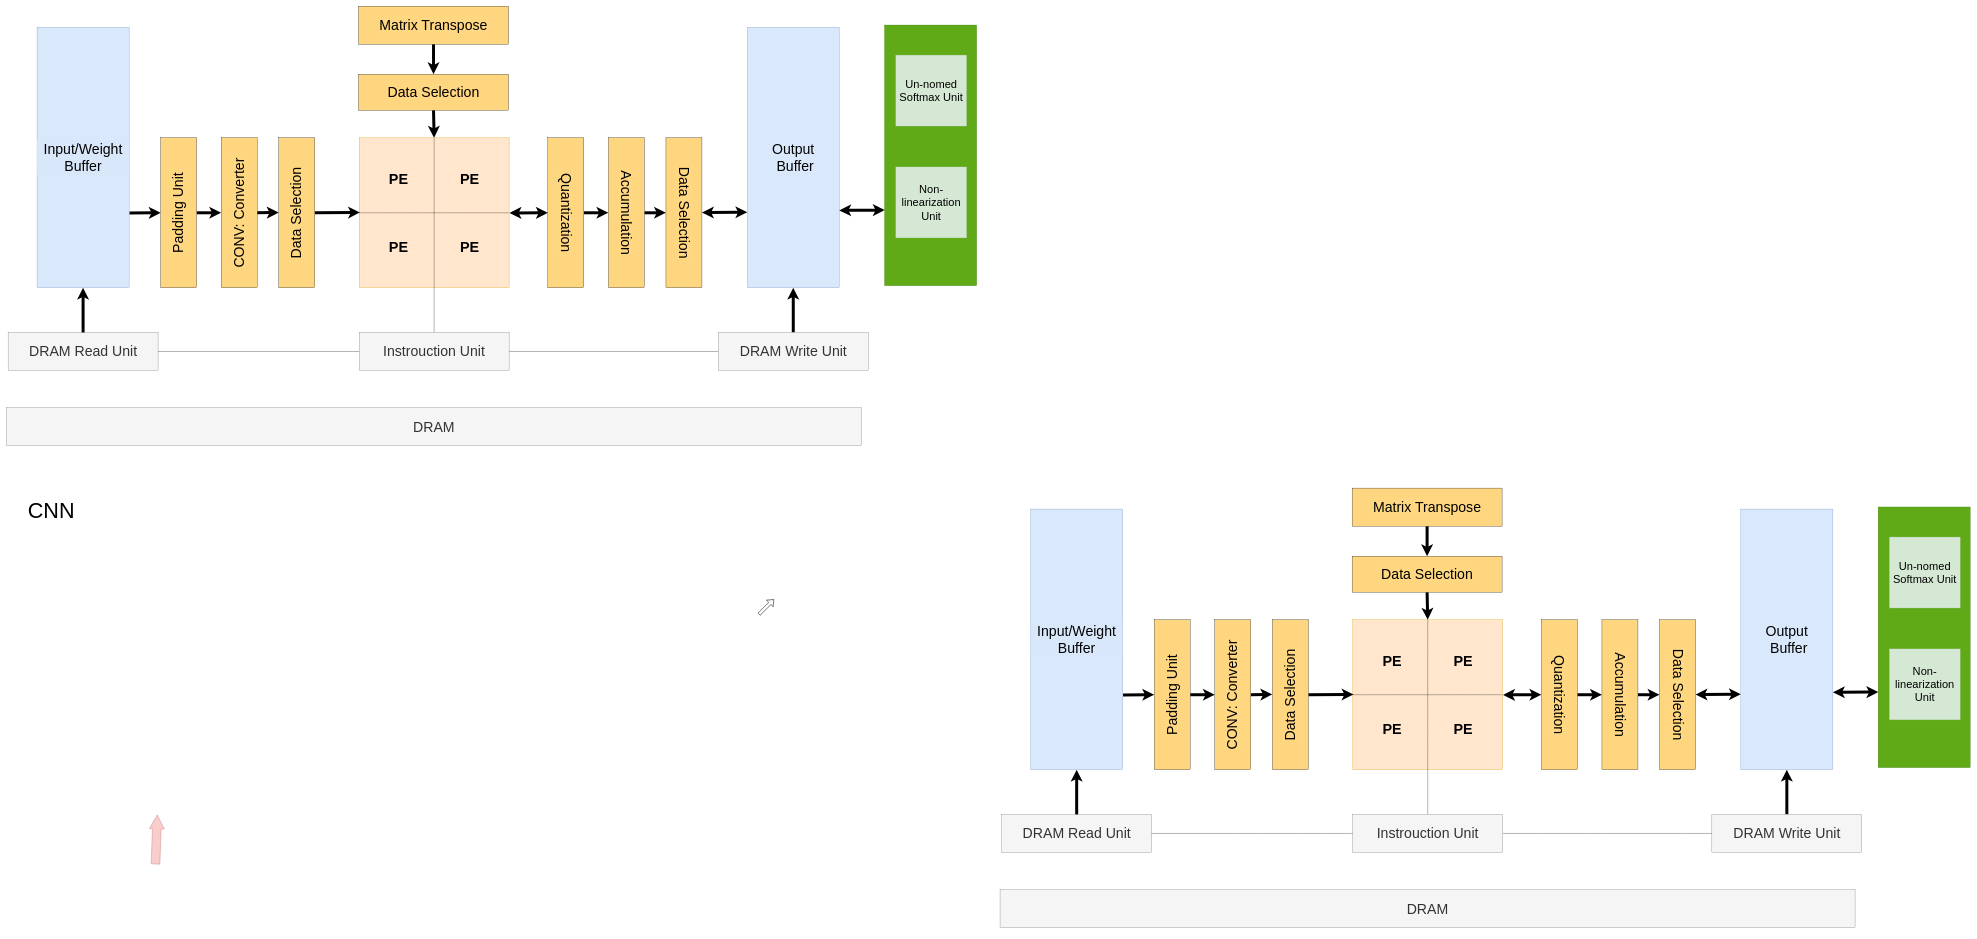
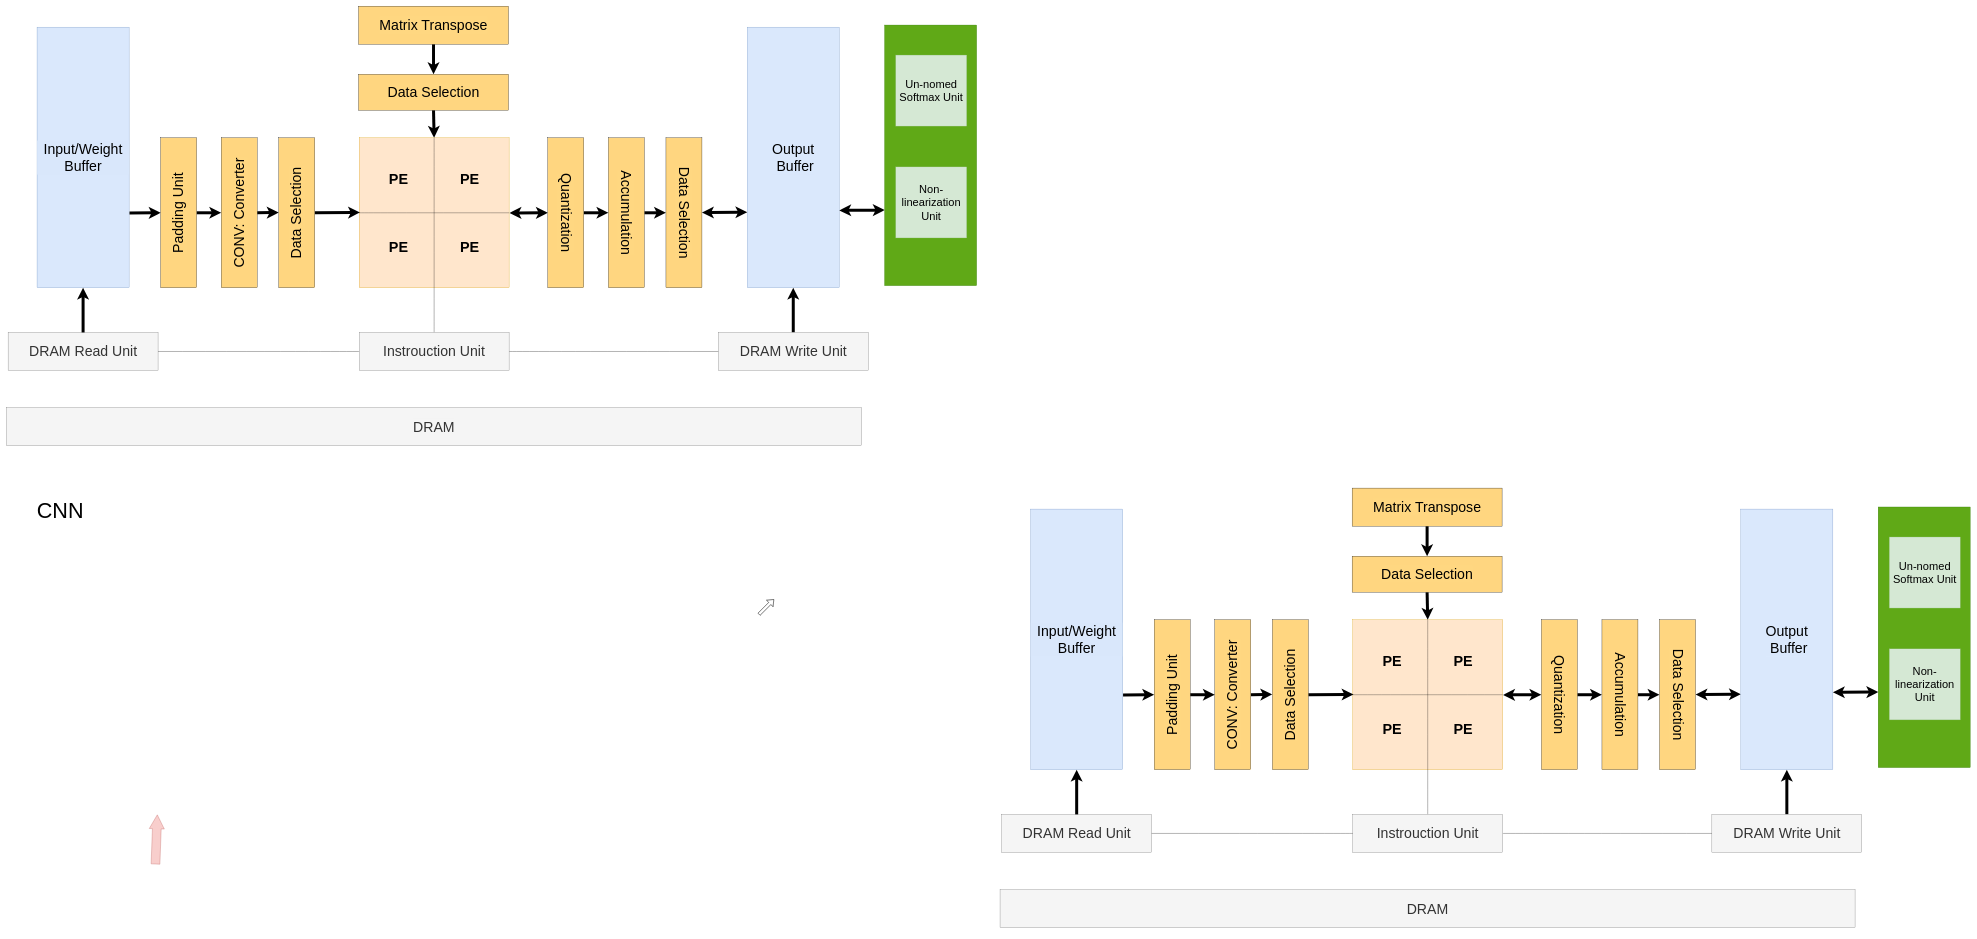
node "CNN": moved (51, 511) -> (60, 511)
